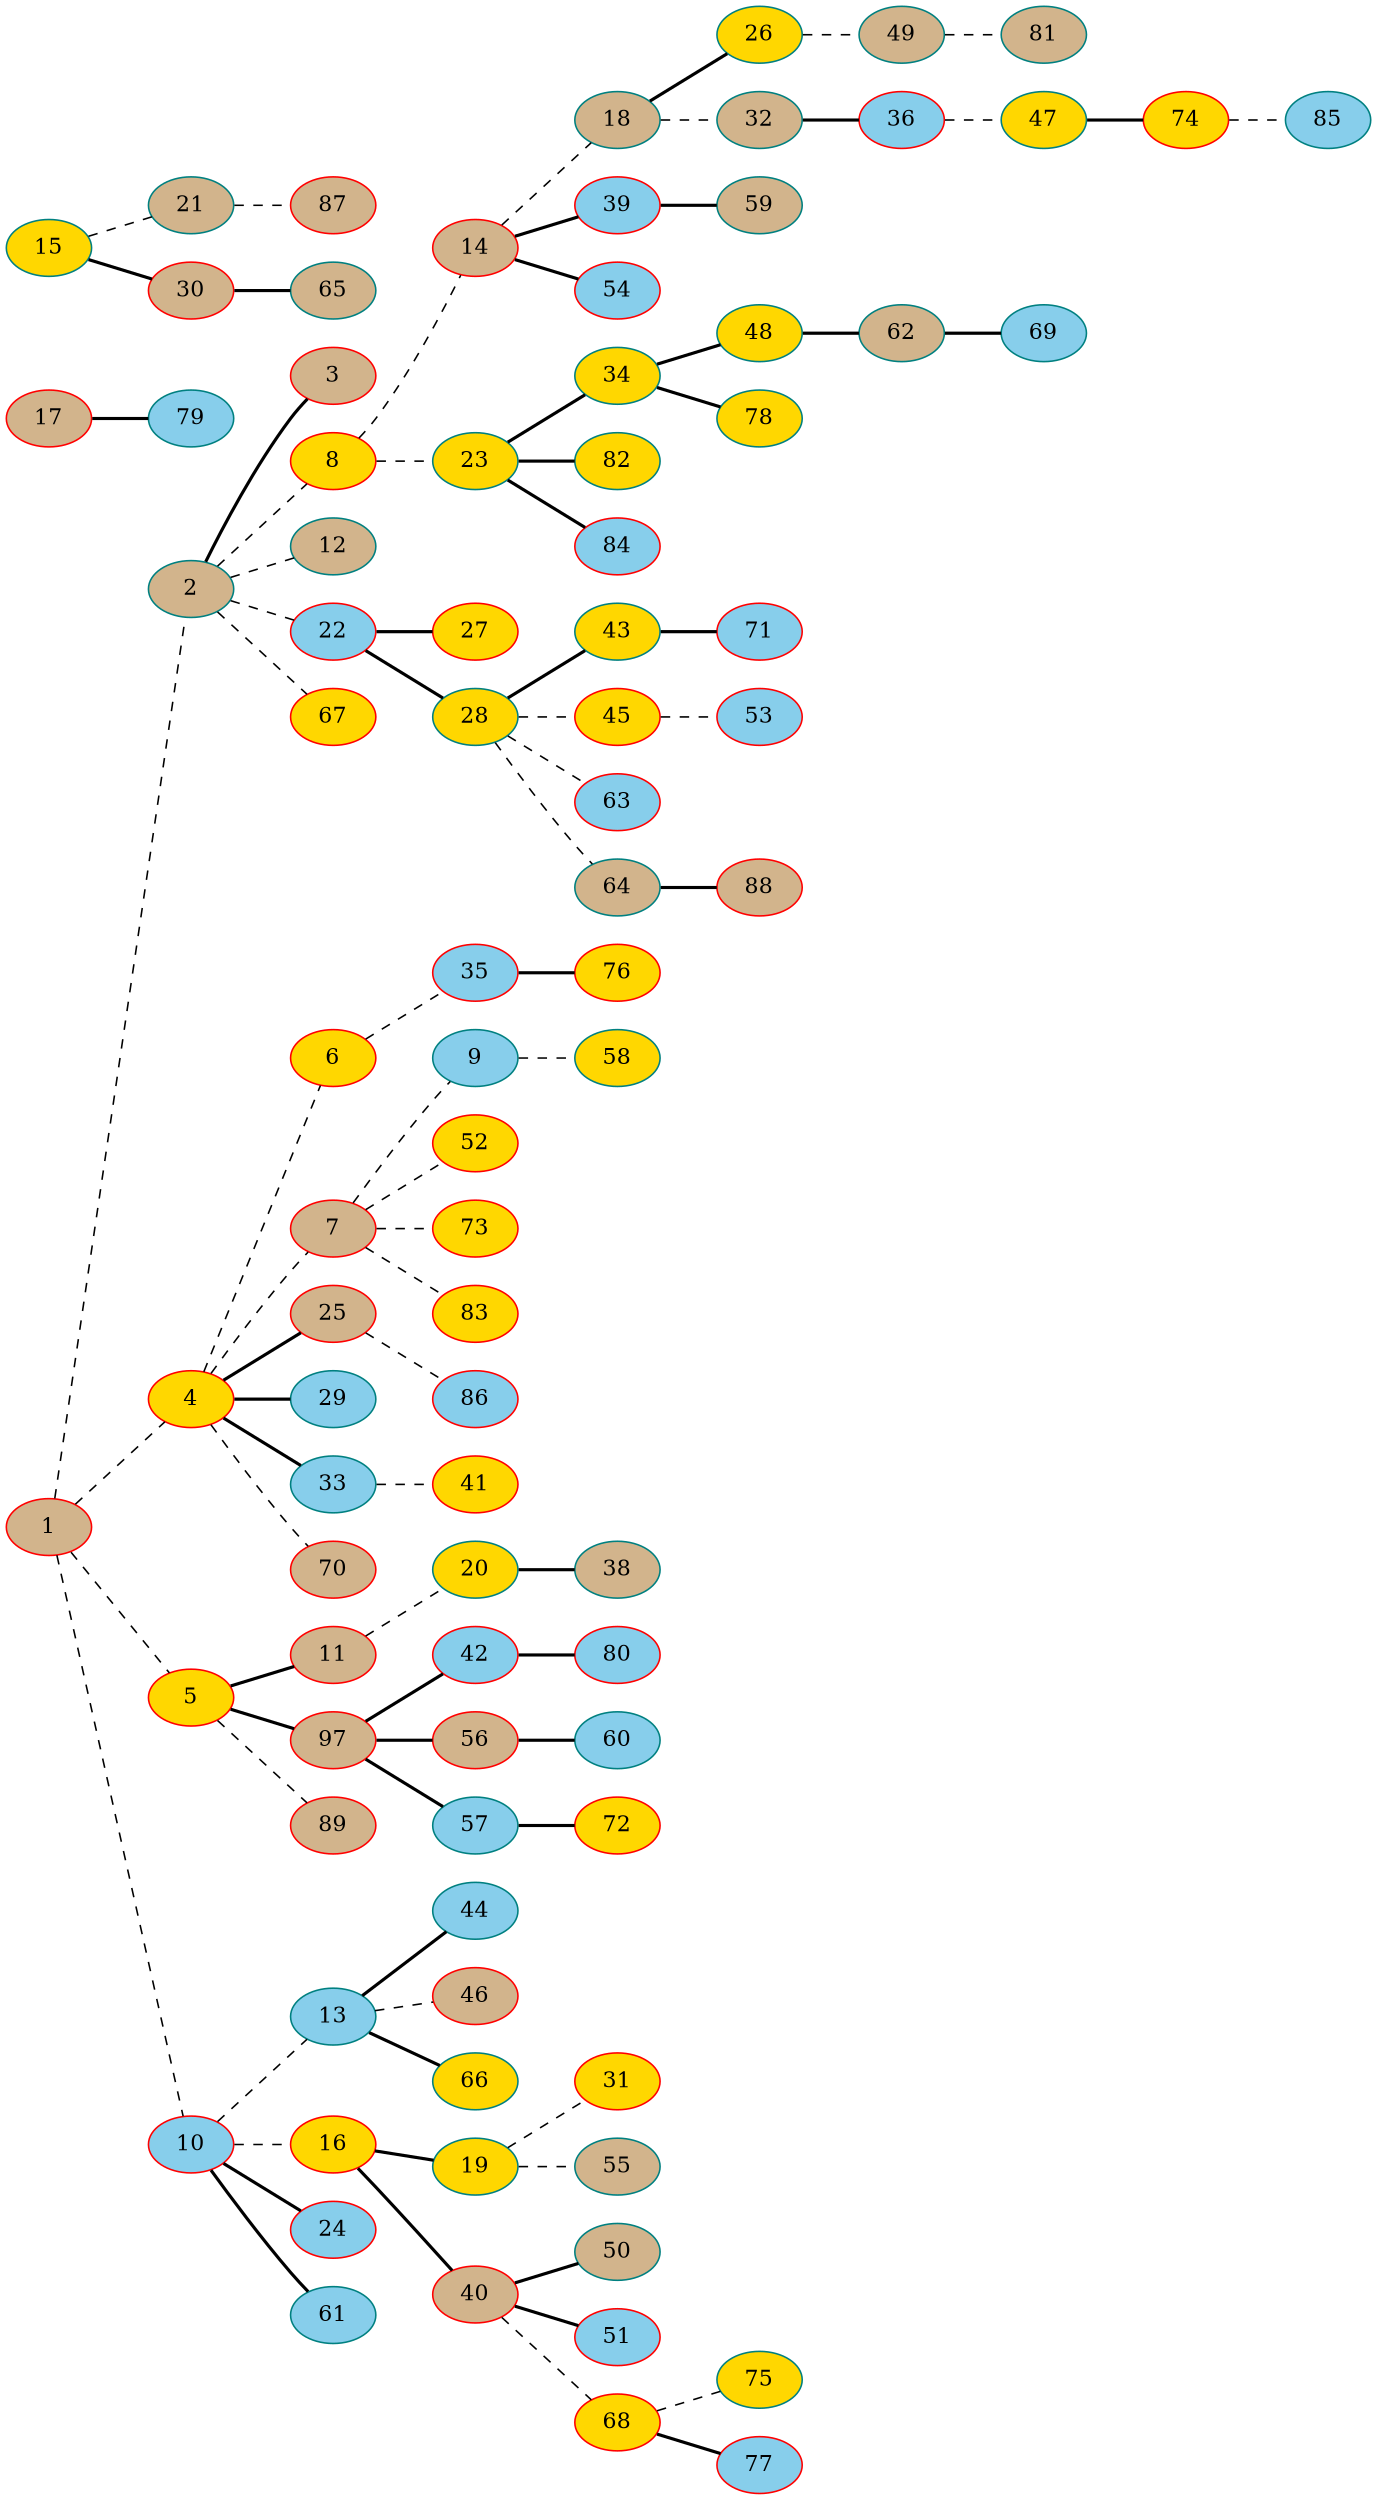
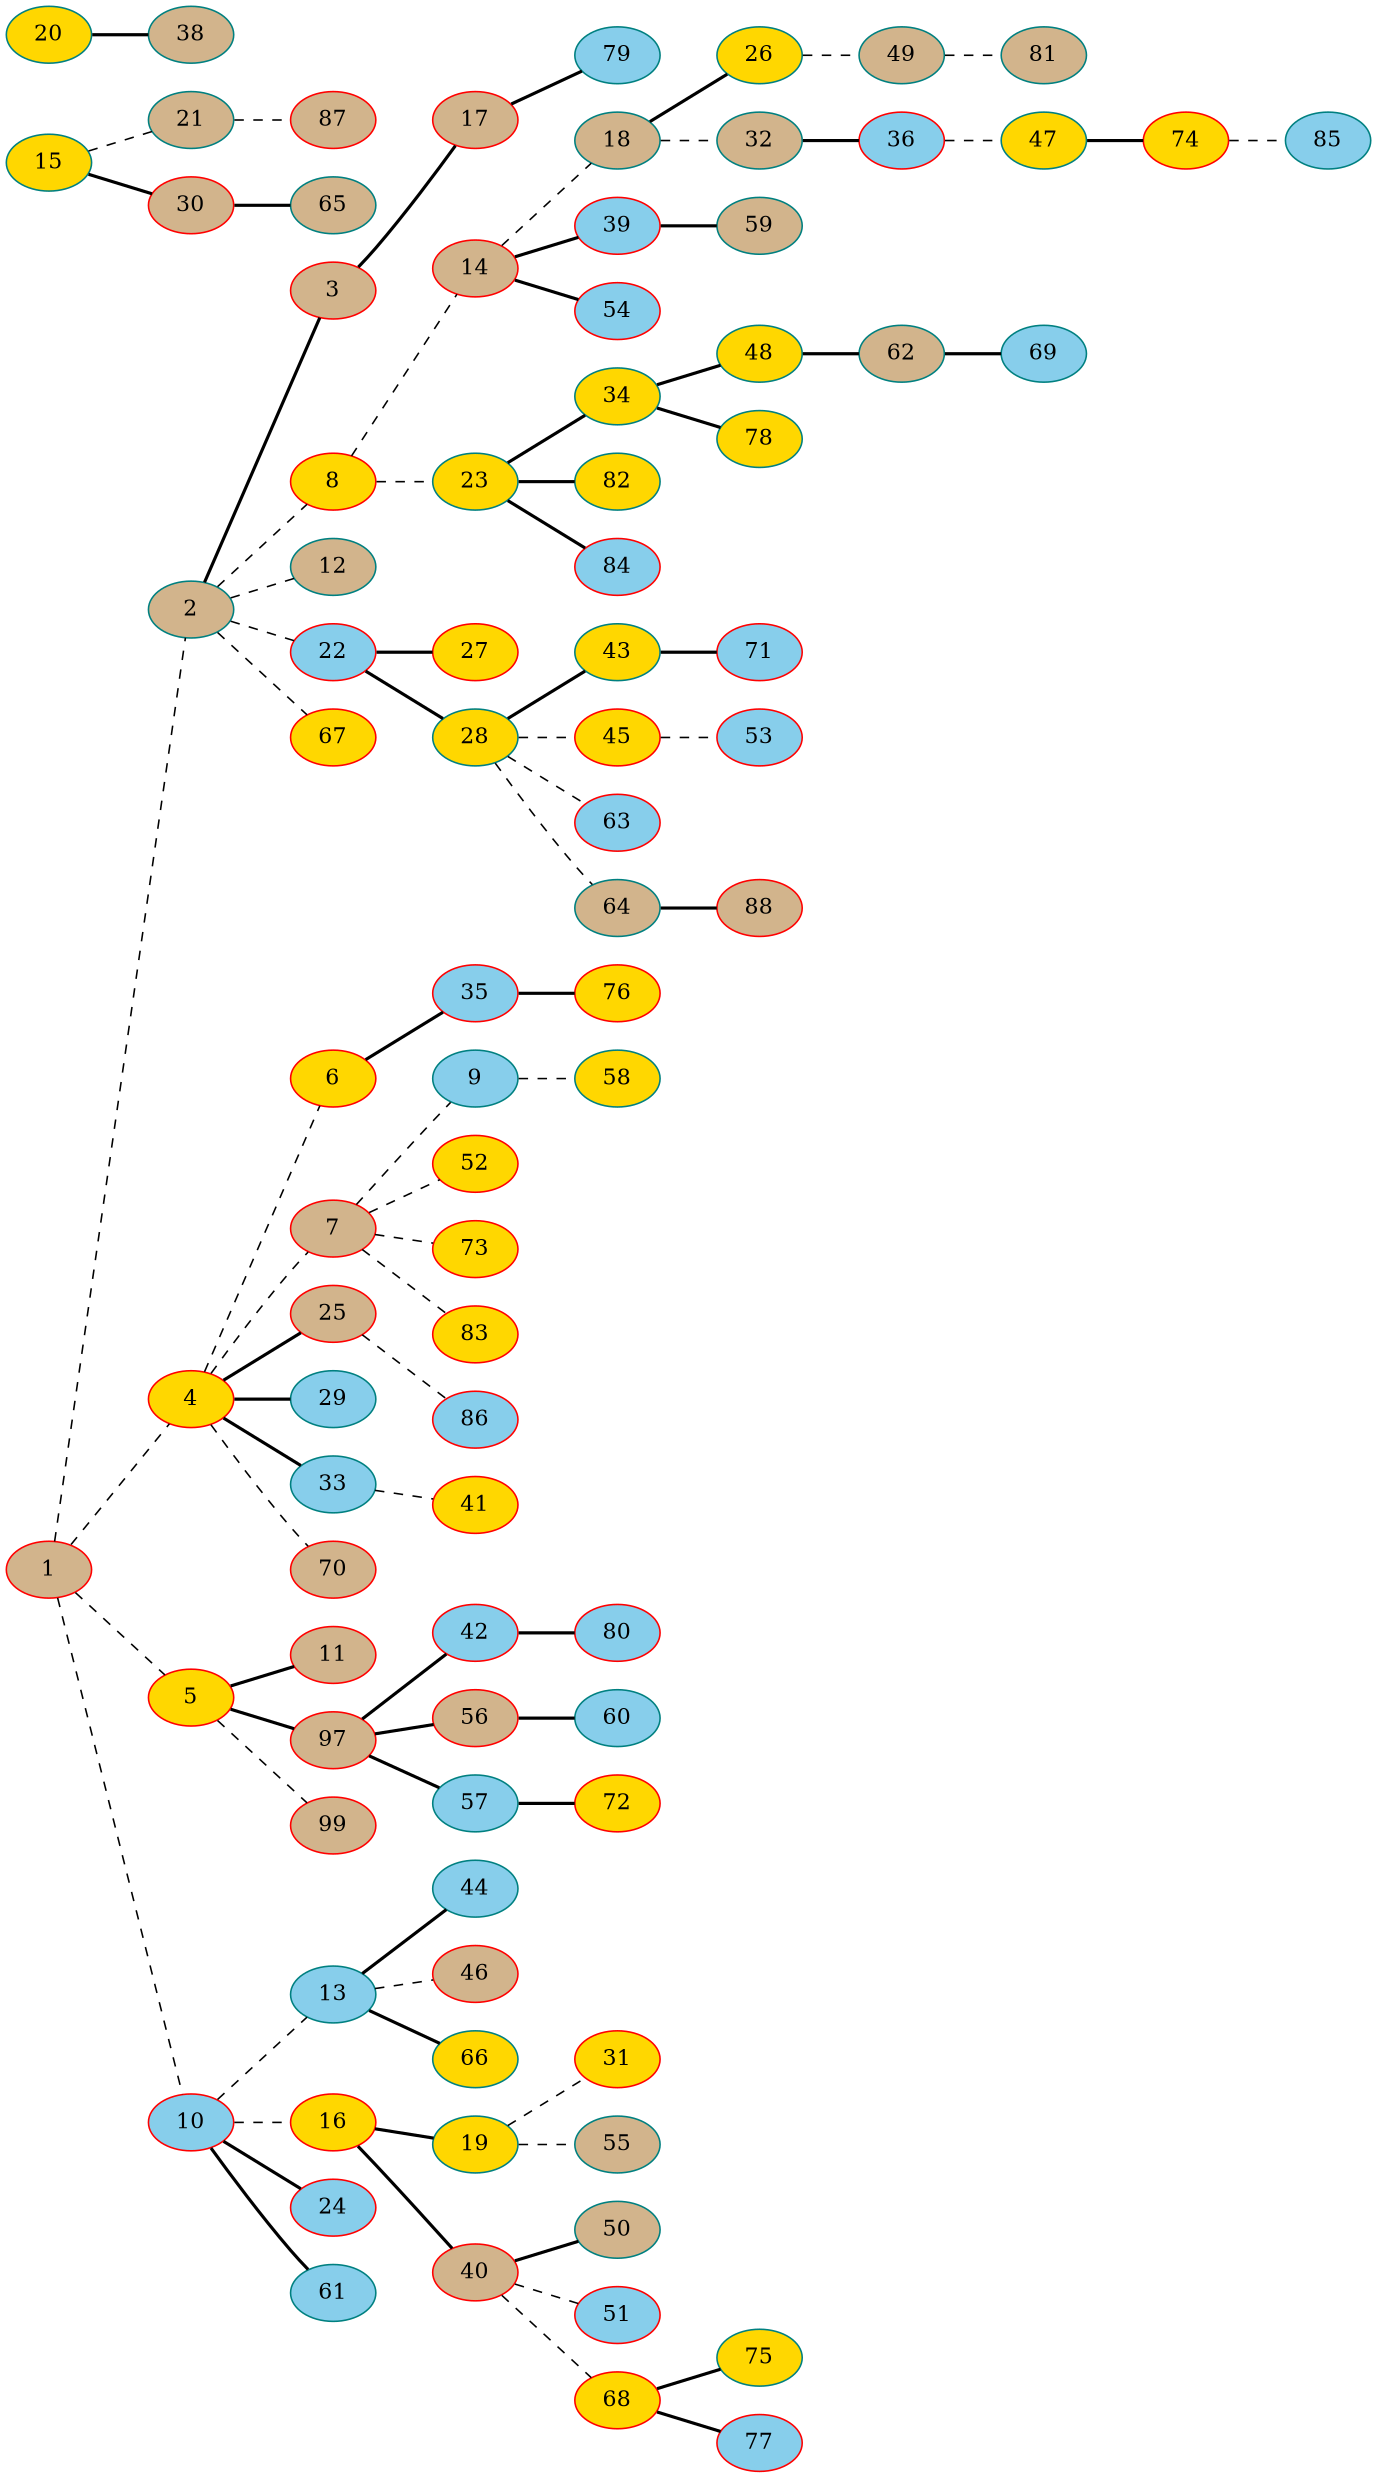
edge "17" -- "3": added
edge "35" -- "6": style dashed -> bold
edge "20" -- "11": removed
node "89": label "89" -> "99"
edge "40" -- "51": style bold -> dashed
edge "75" -- "68": style dashed -> bold
